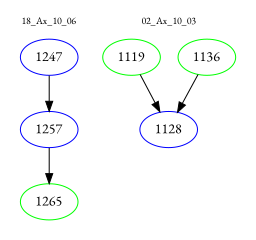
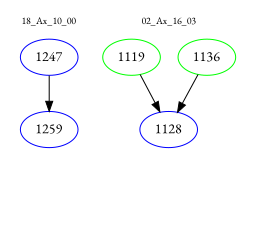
cluster "18_Ax_10_06": label "18_Ax_10_06" -> "18_Ax_10_00"
cluster "02_Ax_10_03": label "02_Ax_10_03" -> "02_Ax_16_03"
node "1257": label "1257" -> "1259"
node "1265": removed
